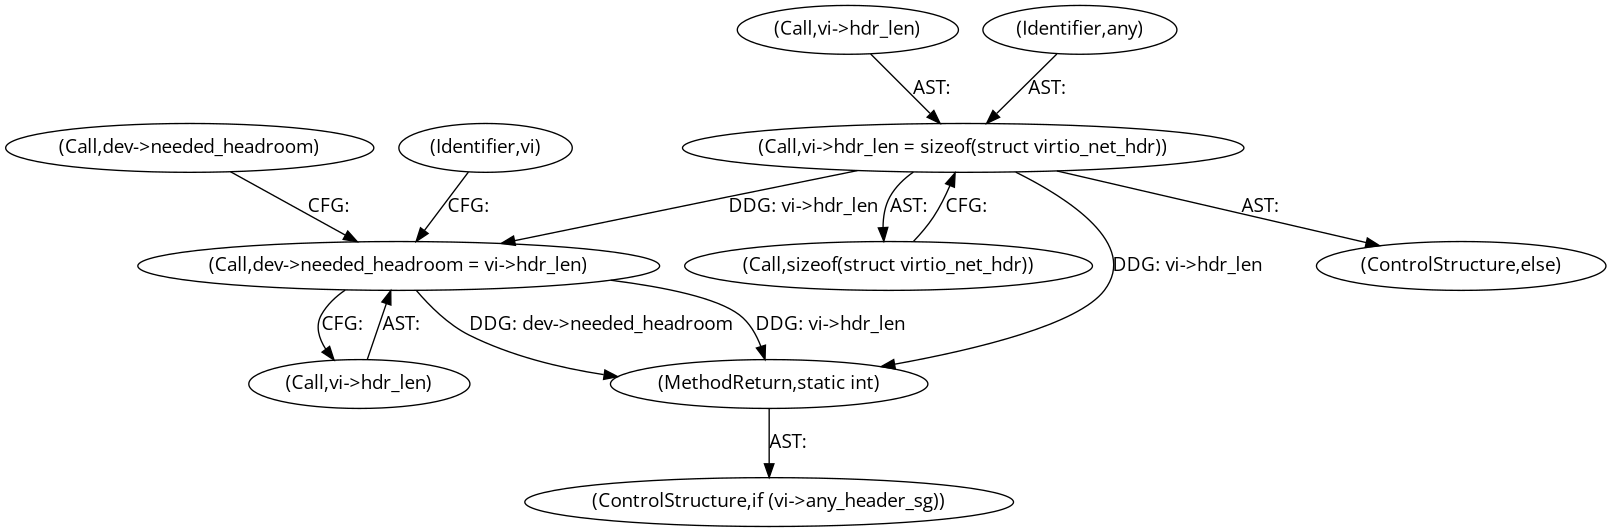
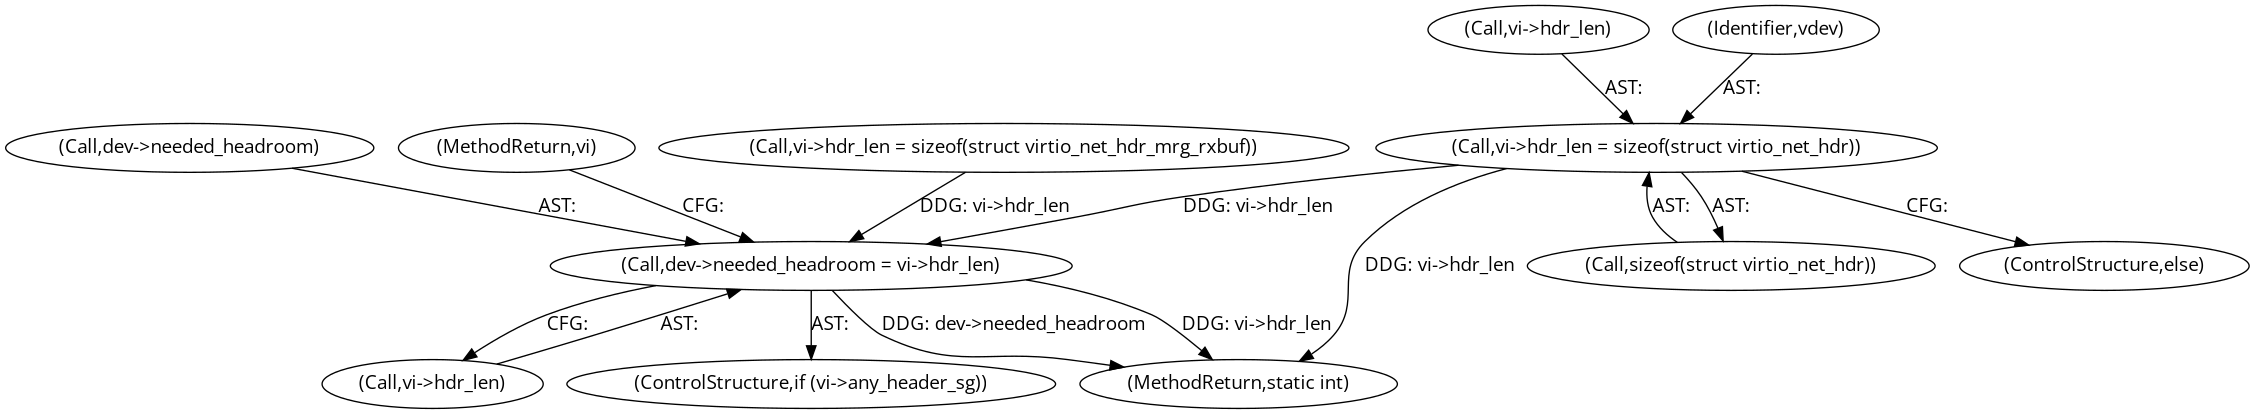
node "(Identifier,any)": label "(Identifier,any)" -> "(Identifier,vdev)"
node "(Identifier,vi)": label "(Identifier,vi)" -> "(MethodReturn,vi)"
node "(Call,vi->hdr_len = sizeof(struct virtio_net_hdr_mrg_rxbuf))": added
edge "(Call,dev->needed_headroom)" -> "(Call,dev->needed_headroom = vi->hdr_len)": label "CFG: " -> "AST: "
edge "(Call,sizeof(struct virtio_net_hdr))" -> "(Call,vi->hdr_len = sizeof(struct virtio_net_hdr))": label "CFG: " -> "AST: "
edge "(Call,vi->hdr_len = sizeof(struct virtio_net_hdr))" -> "(ControlStructure,else)": label "AST: " -> "CFG: "
edge "(MethodReturn,static int)" -> "(ControlStructure,if (vi->any_header_sg))": now "(Call,dev->needed_headroom = vi->hdr_len)" -> "(ControlStructure,if (vi->any_header_sg))"
